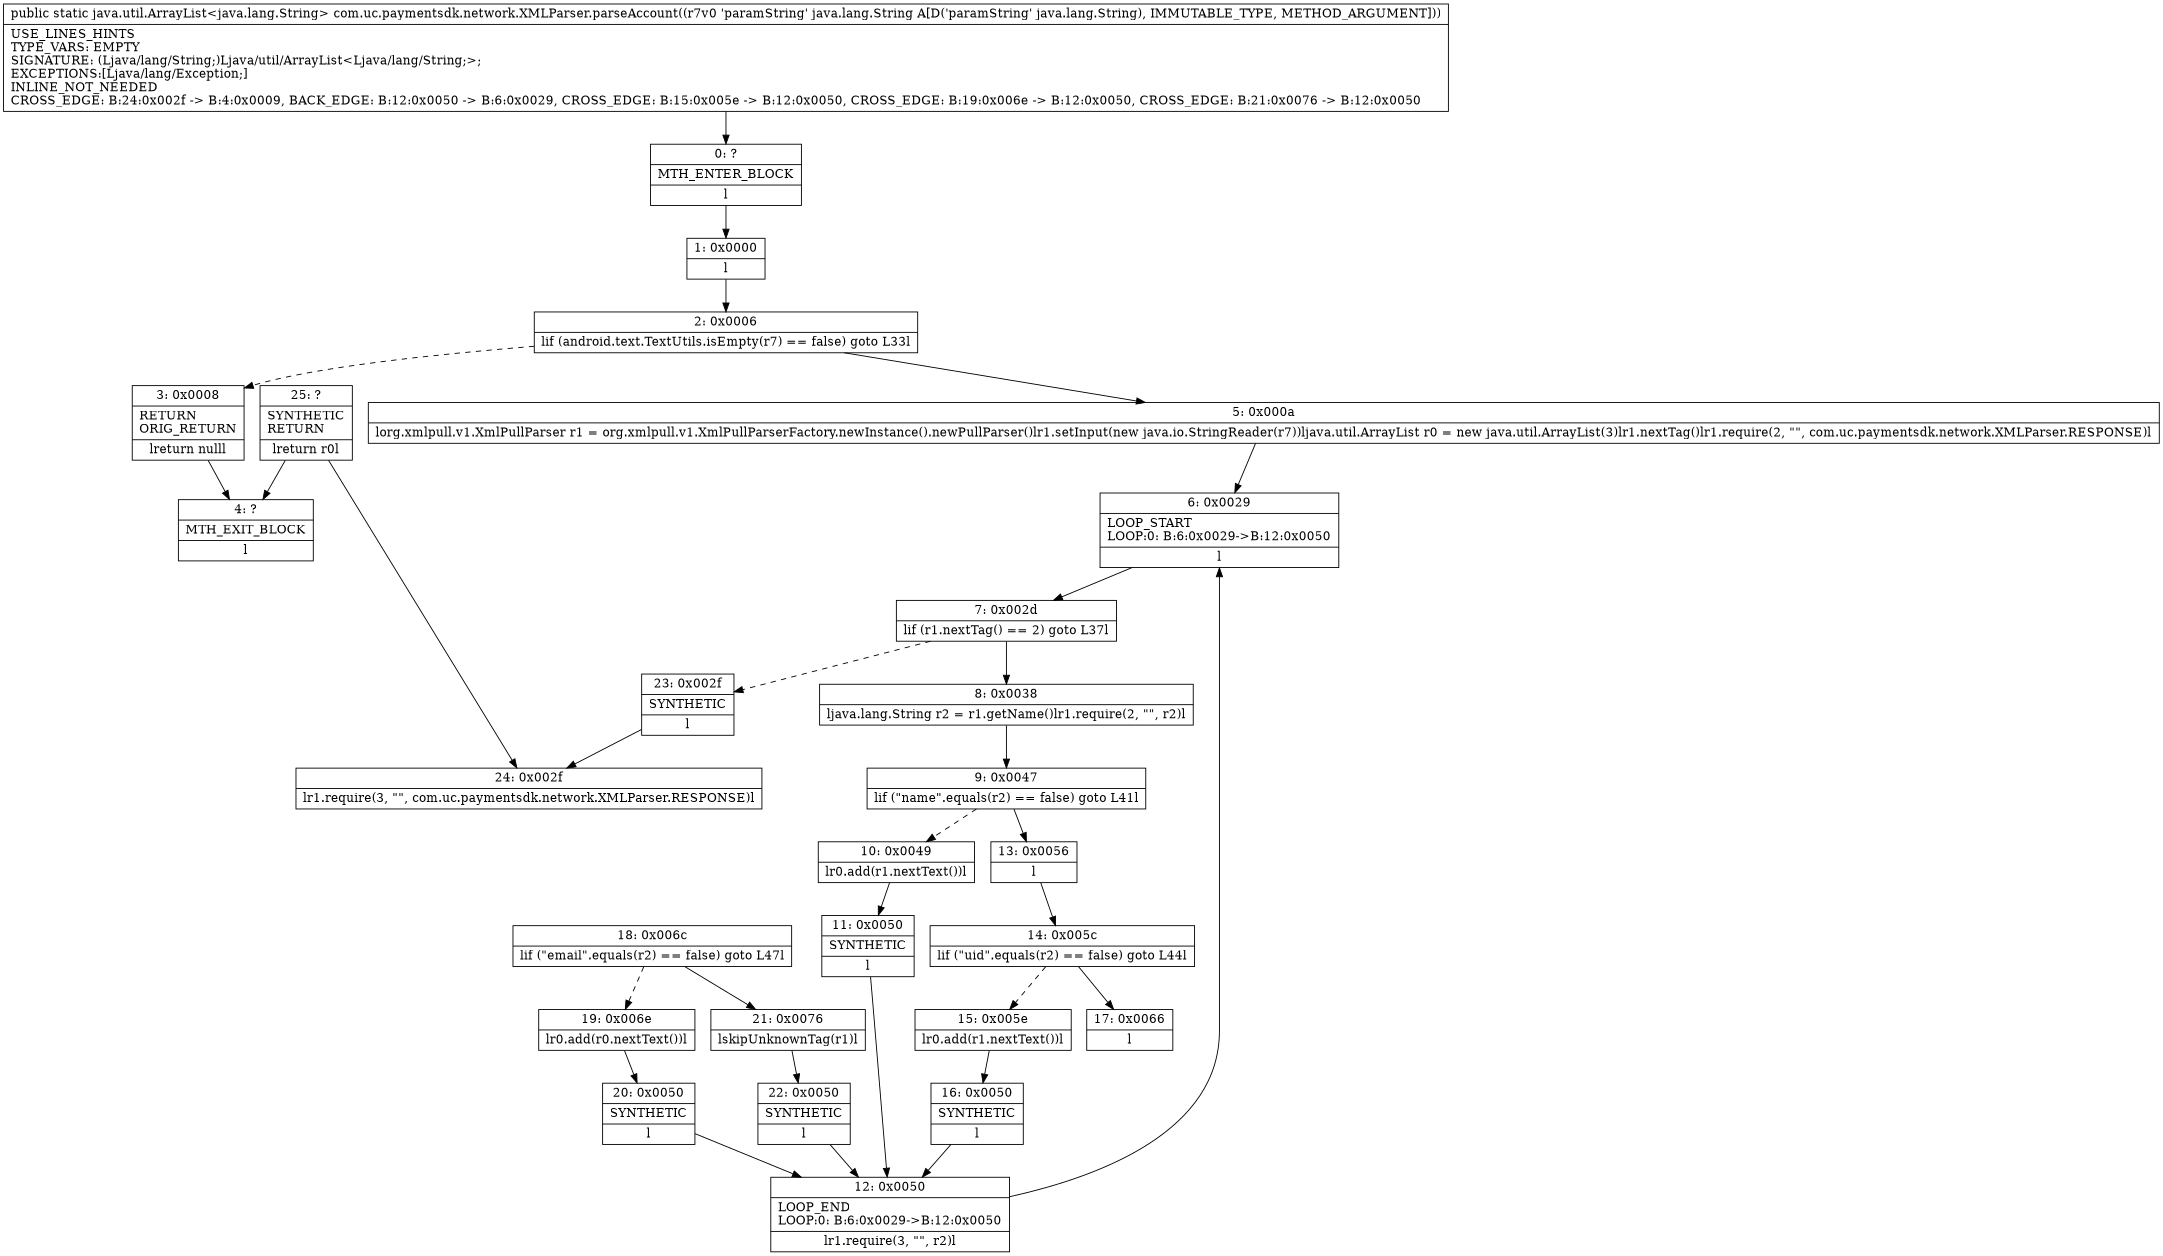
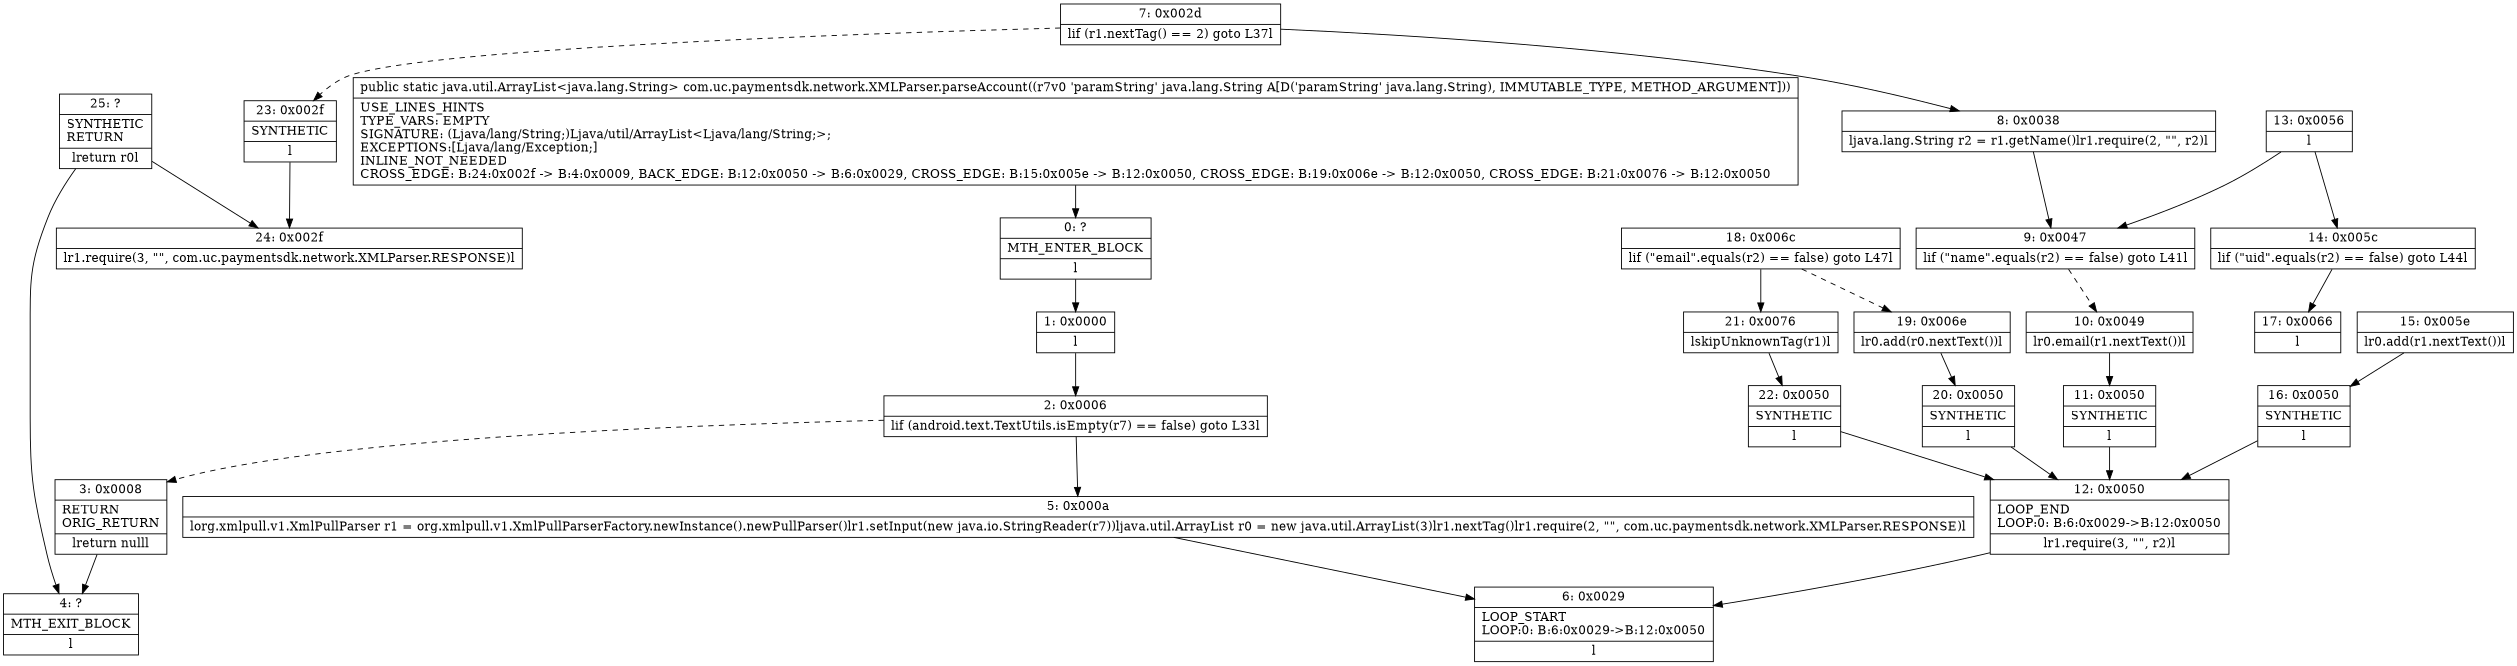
edge "6: 0x0029" -> "7: 0x002d": removed
edge "9: 0x0047" -> "13: 0x0056": reversed
node "10: 0x0049": text "lr0.add(r1.nextText())l" -> "lr0.email(r1.nextText())l"
edge "14: 0x005c" -> "15: 0x005e": removed
